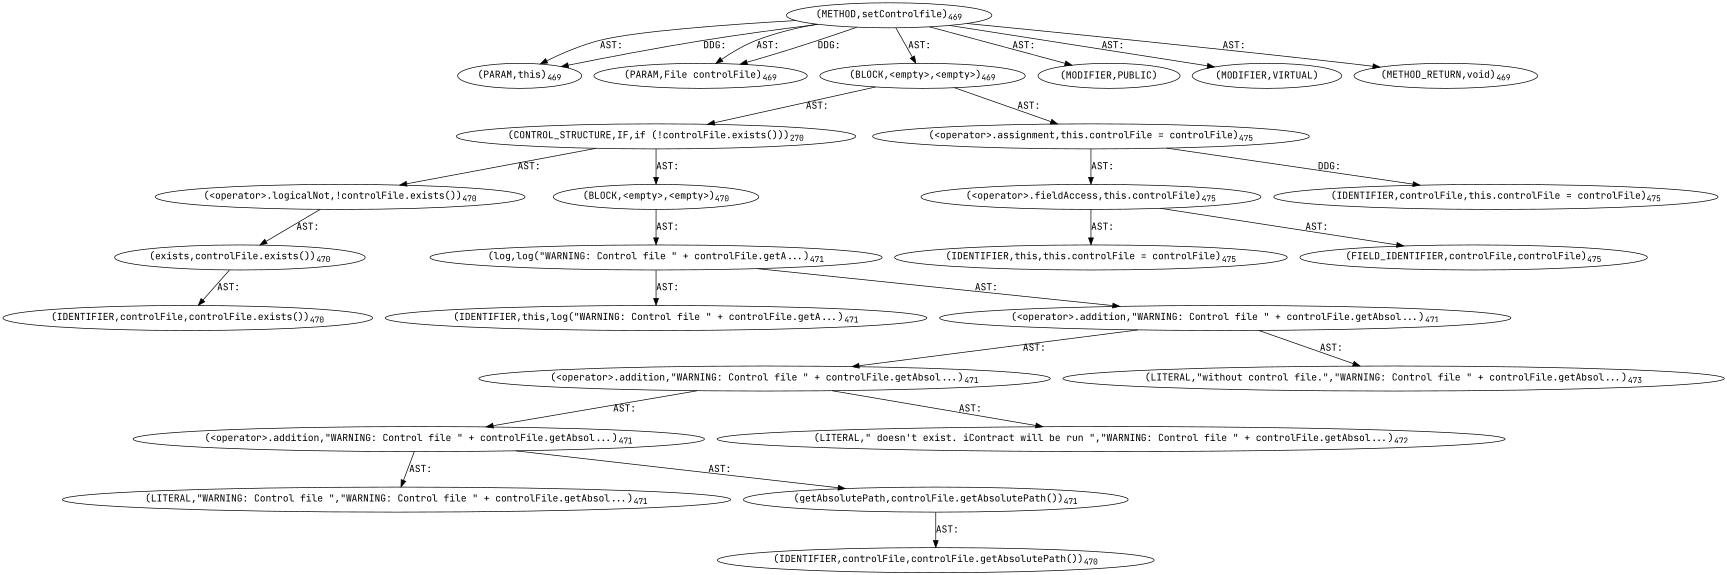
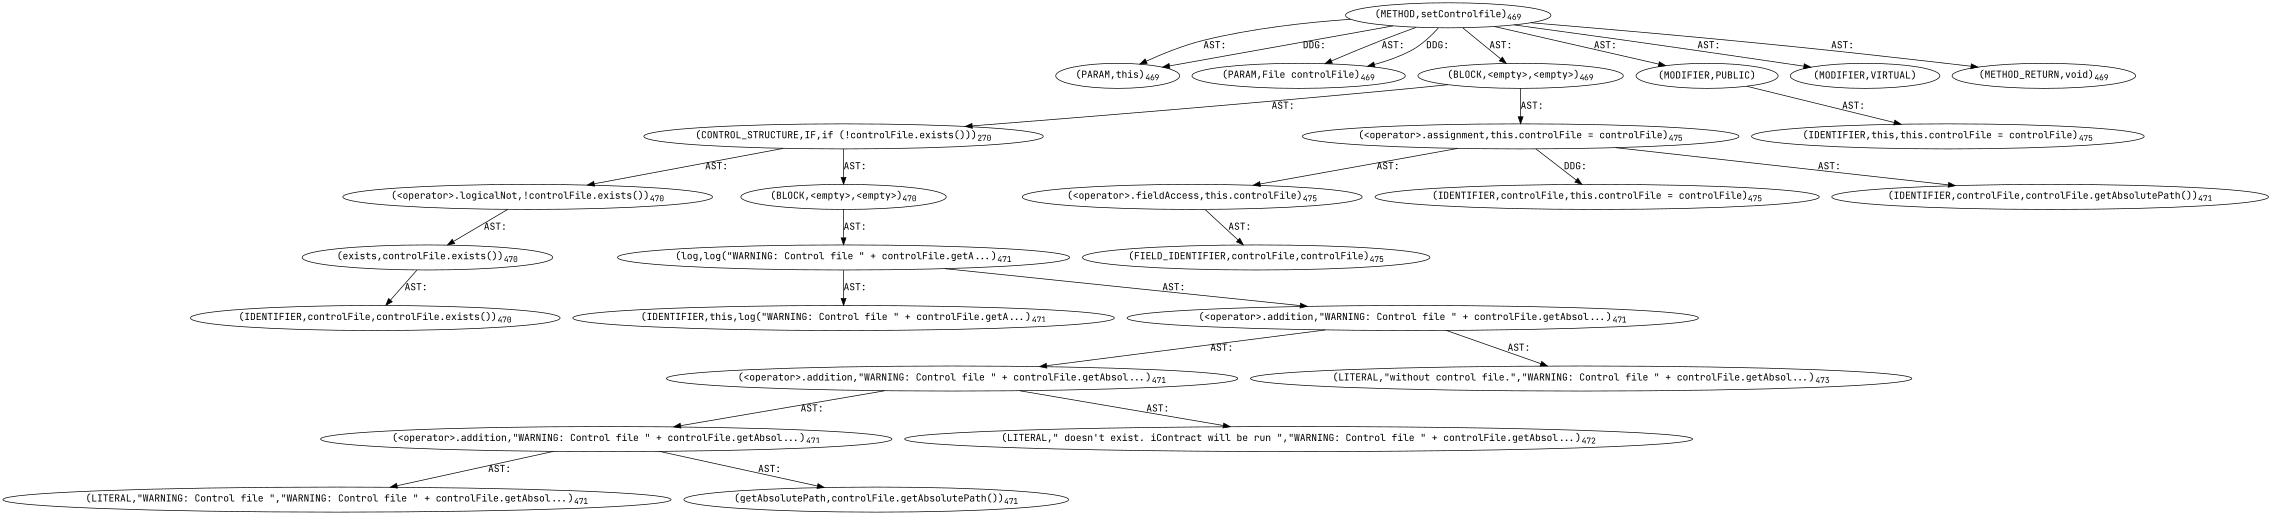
edge "(<operator>.fieldAccess,this.controlFile)" -> "(IDENTIFIER,this,this.controlFile = controlFile)": now "(MODIFIER,PUBLIC)" -> "(IDENTIFIER,this,this.controlFile = controlFile)"
edge "(getAbsolutePath,controlFile.getAbsolutePath())" -> "(IDENTIFIER,controlFile,controlFile.getAbsolutePath())": now "(<operator>.assignment,this.controlFile = controlFile)" -> "(IDENTIFIER,controlFile,controlFile.getAbsolutePath())"
node "(IDENTIFIER,controlFile,controlFile.getAbsolutePath())": text "470" -> "471"
